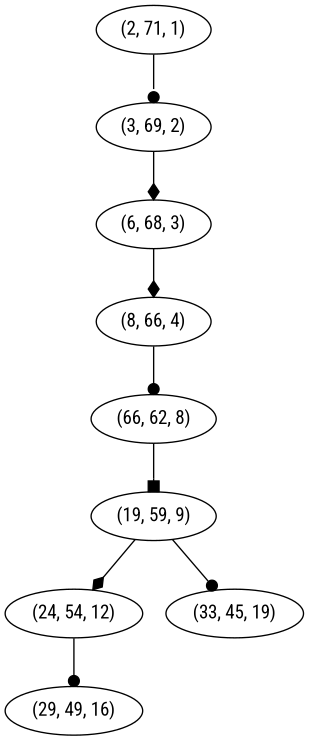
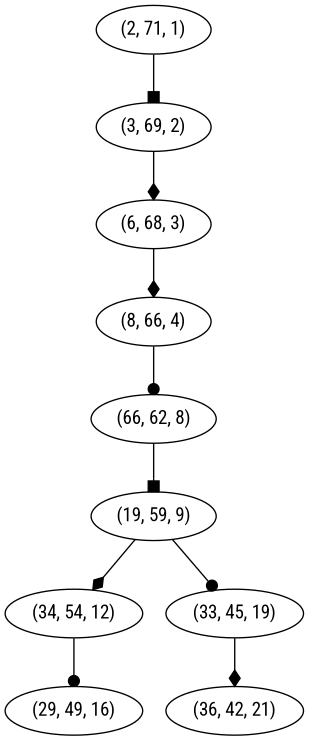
edge "(2, 71, 1)" -> "(3, 69, 2)": arrowhead dot -> box
node "(24, 54, 12)": label "(24, 54, 12)" -> "(34, 54, 12)"
node "(36, 42, 21)": added
